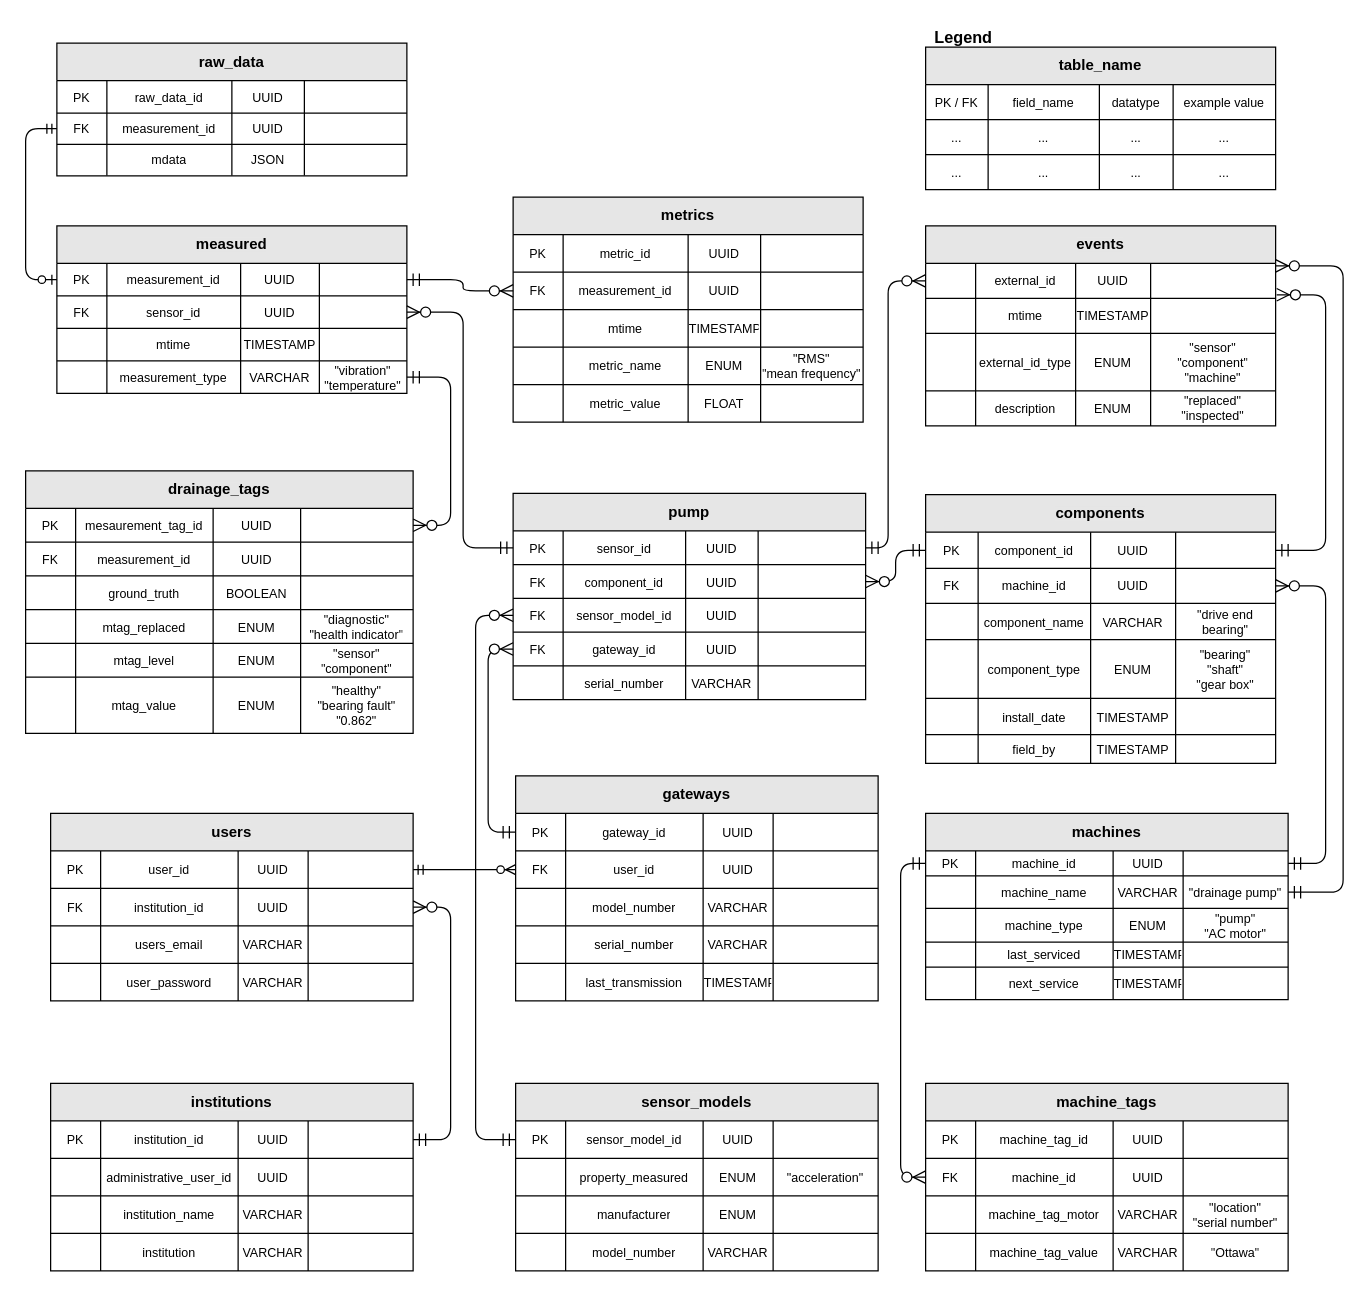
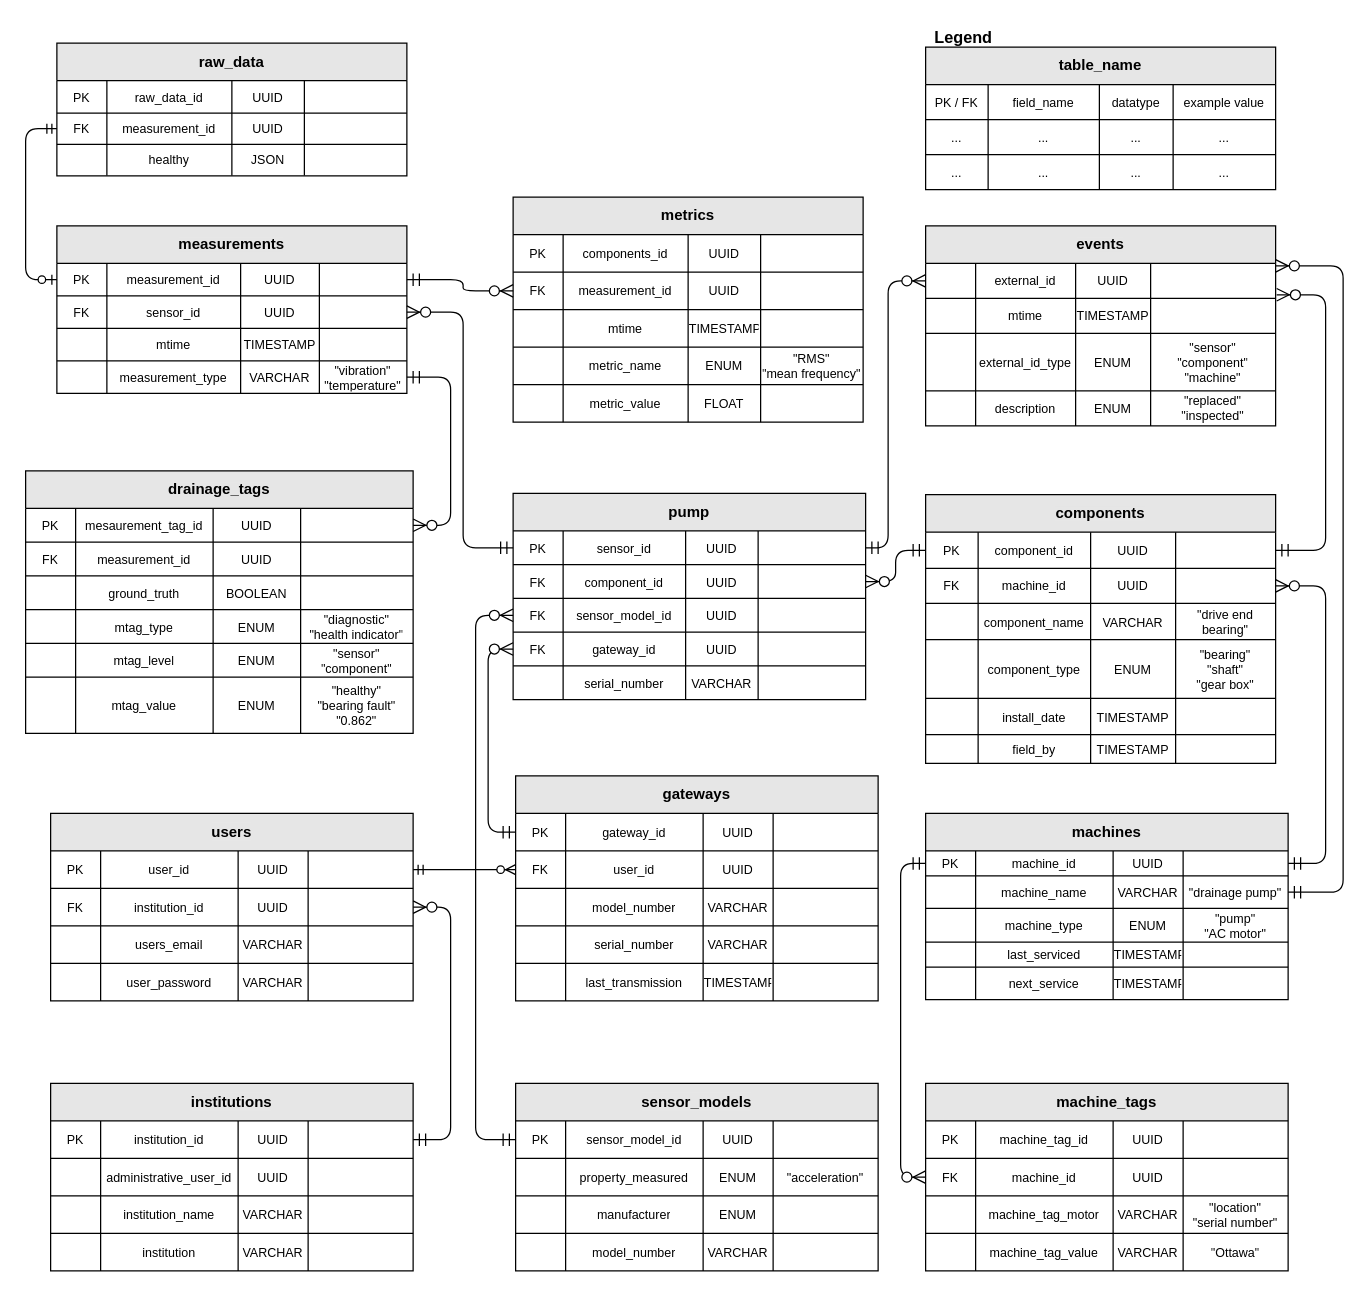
node "mdata": label "mdata" -> "healthy"
node "measured": label "measured" -> "measurements"
node "metric_id": label "metric_id" -> "components_id"
node "mtag_replaced": label "mtag_replaced" -> "mtag_type"
